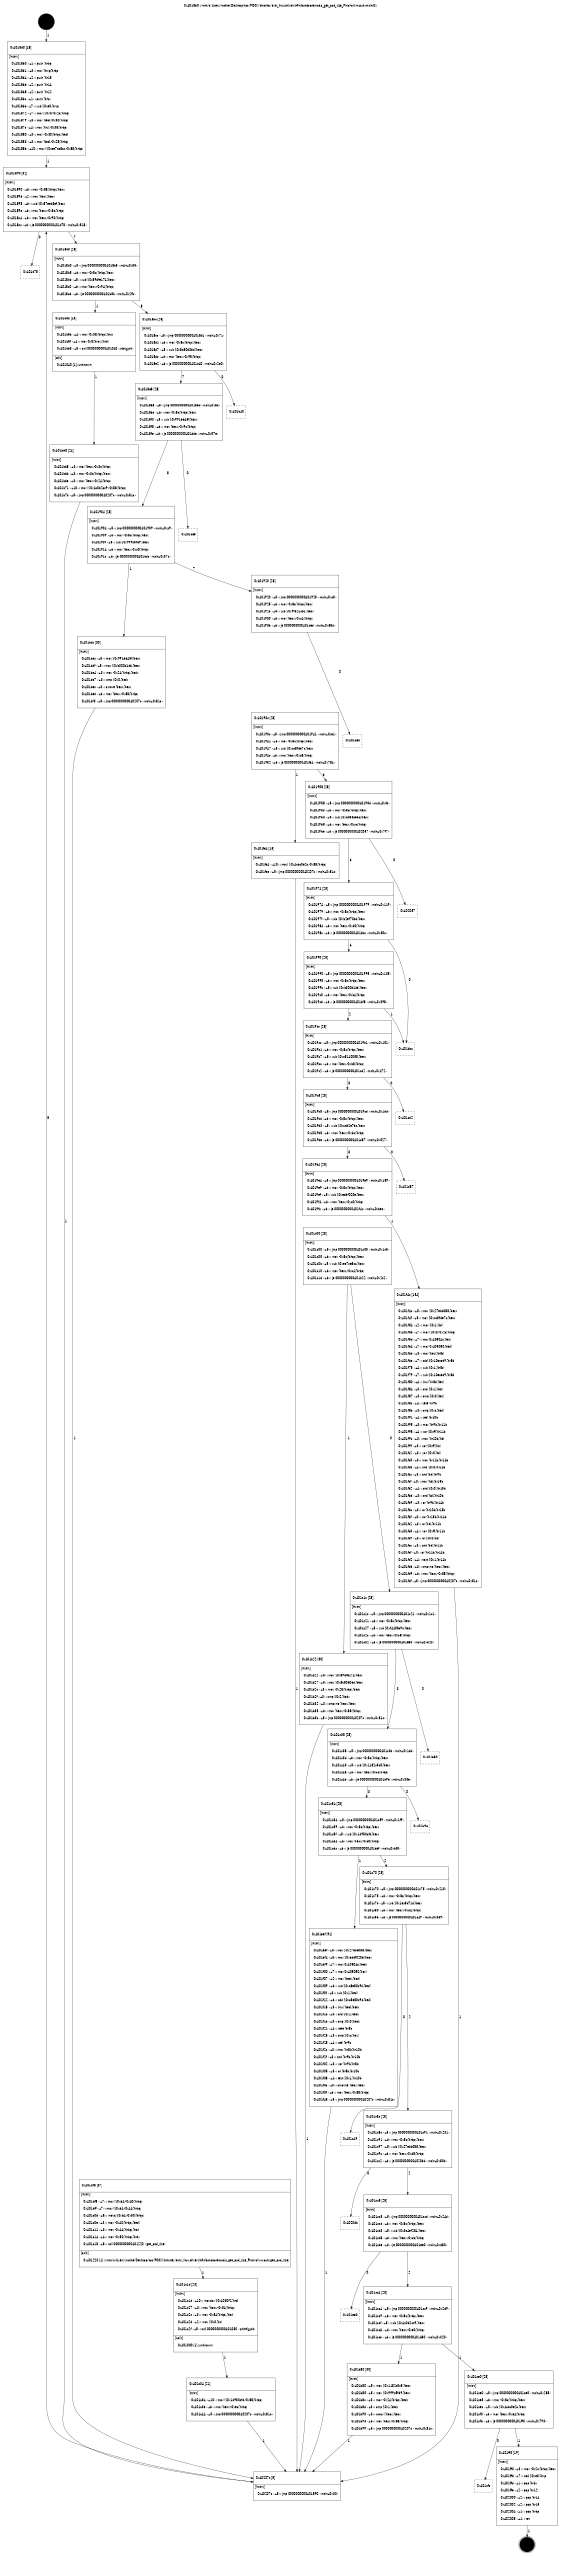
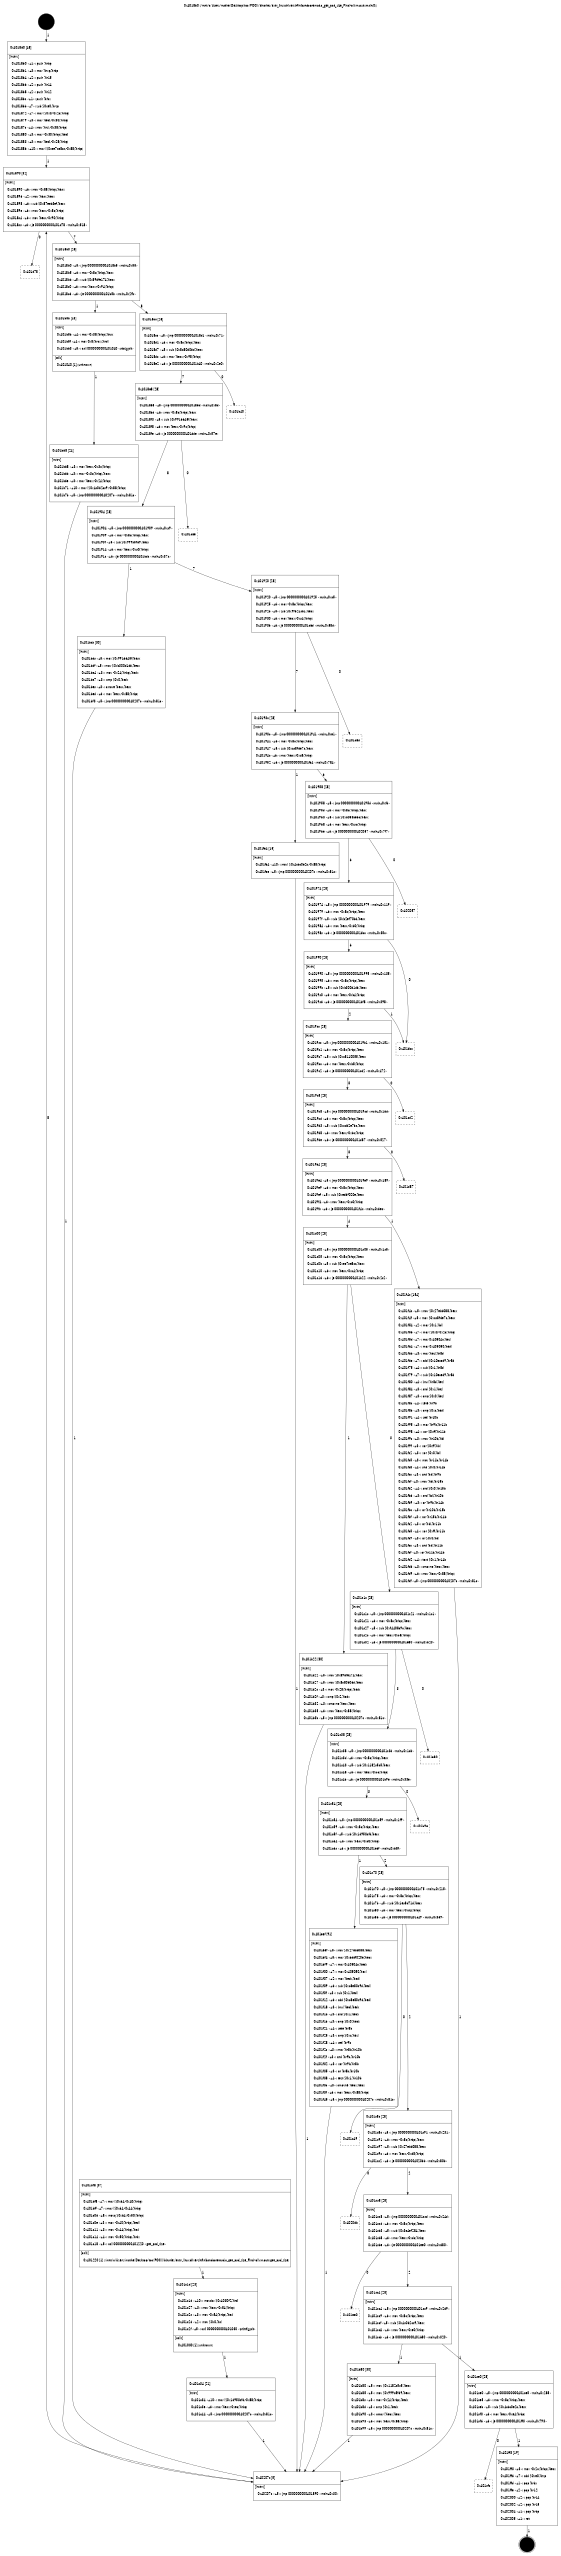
edge "0x401920 [28]" -> "0x40193c [28]": added, label "7"
edge "0x4019e4 [28]" -> "0x401a00 [28]": added, label "4"
